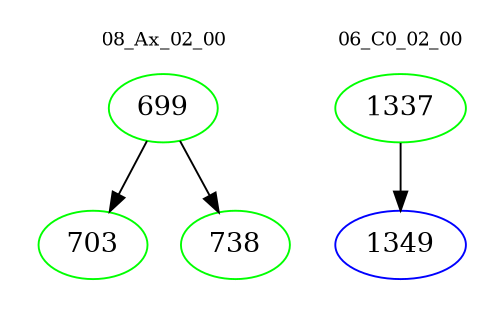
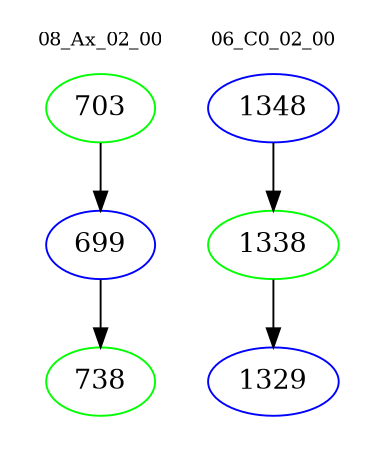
node "699": color green -> blue
node "1348": added
node "1337": label "1337" -> "1338"
edge "699" -> "703": reversed
node "1349": label "1349" -> "1329"
